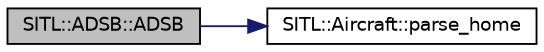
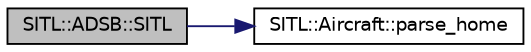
node "SITL::ADSB::ADSB": label "SITL::ADSB::ADSB" -> "SITL::ADSB::SITL"
